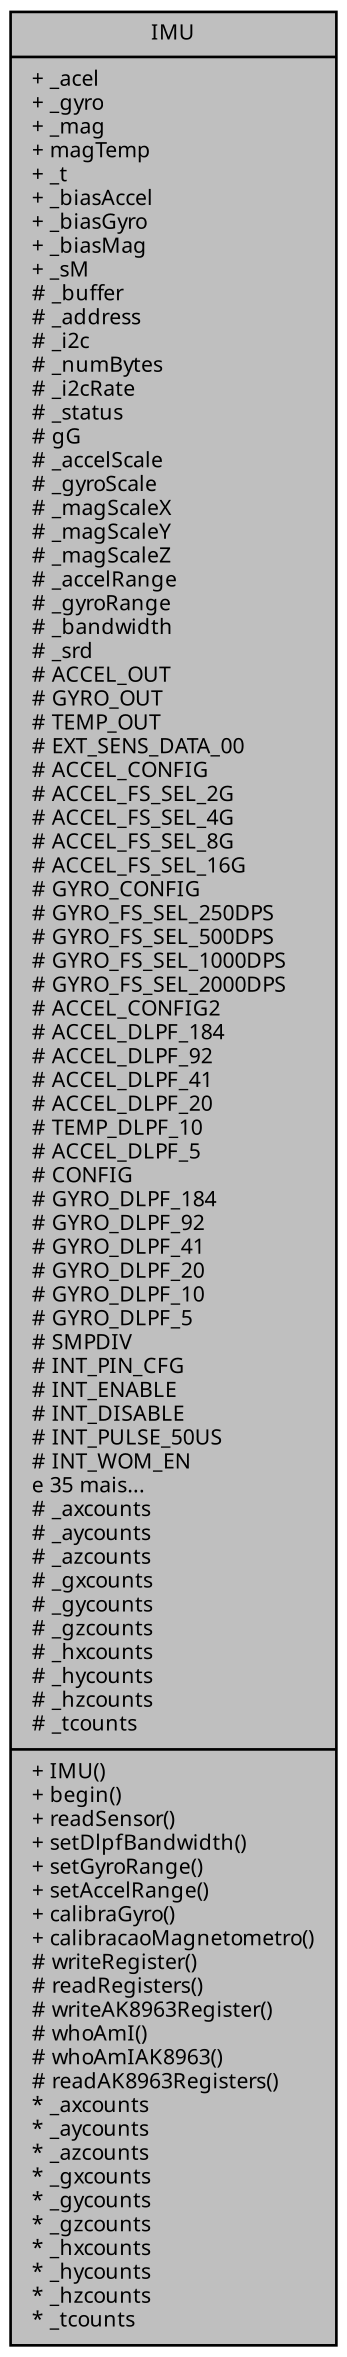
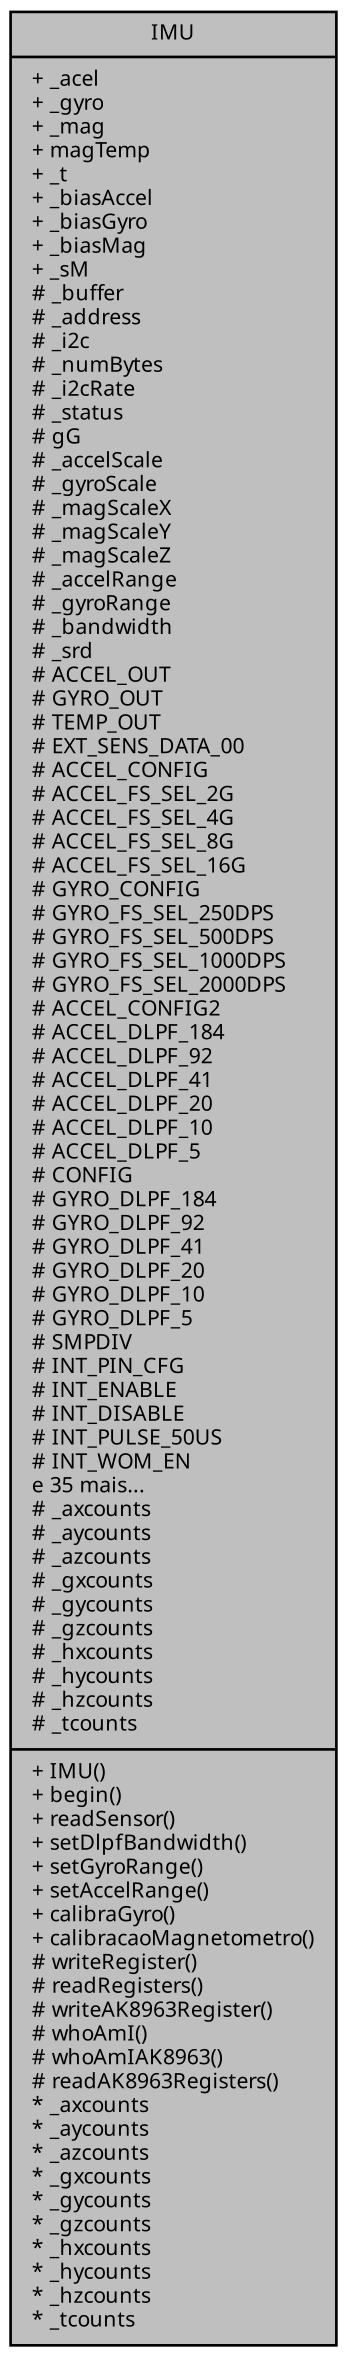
node "IMU": text "# TEMP_DLPF_10" -> "# ACCEL_DLPF_10"
